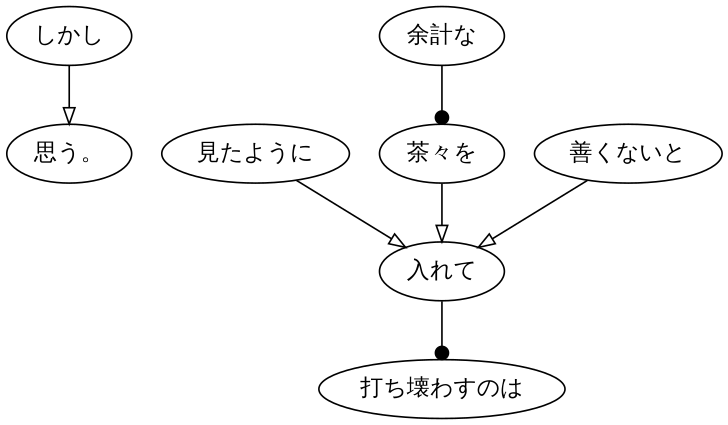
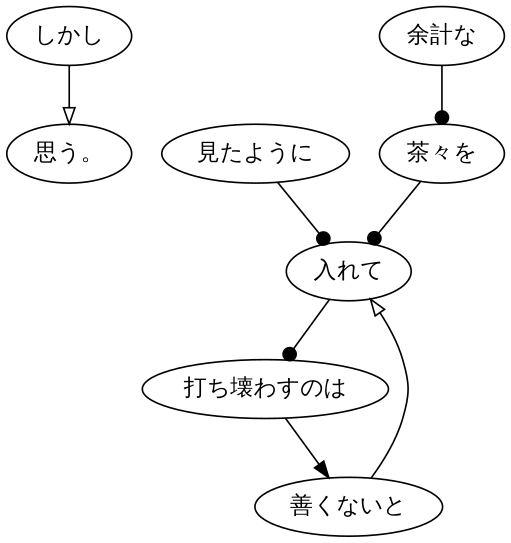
edge "茶々を" -> "入れて": arrowhead onormal -> dot
edge "見たように" -> "入れて": arrowhead onormal -> dot
edge "打ち壊わすのは" -> "善くないと": added
